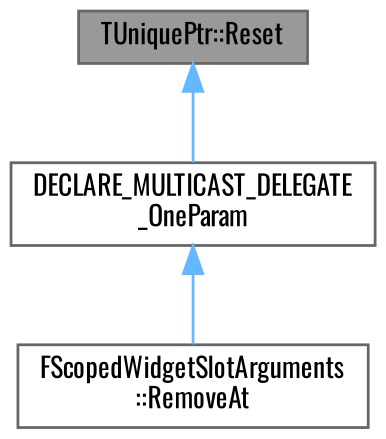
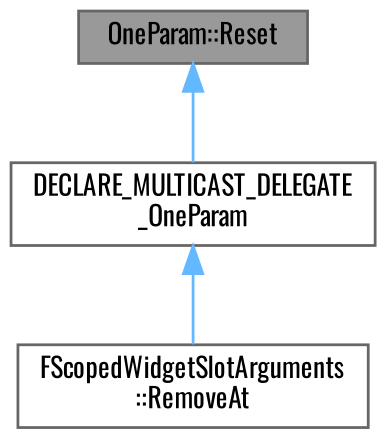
node "TUniquePtr::Reset": label "TUniquePtr::Reset" -> "OneParam::Reset"
